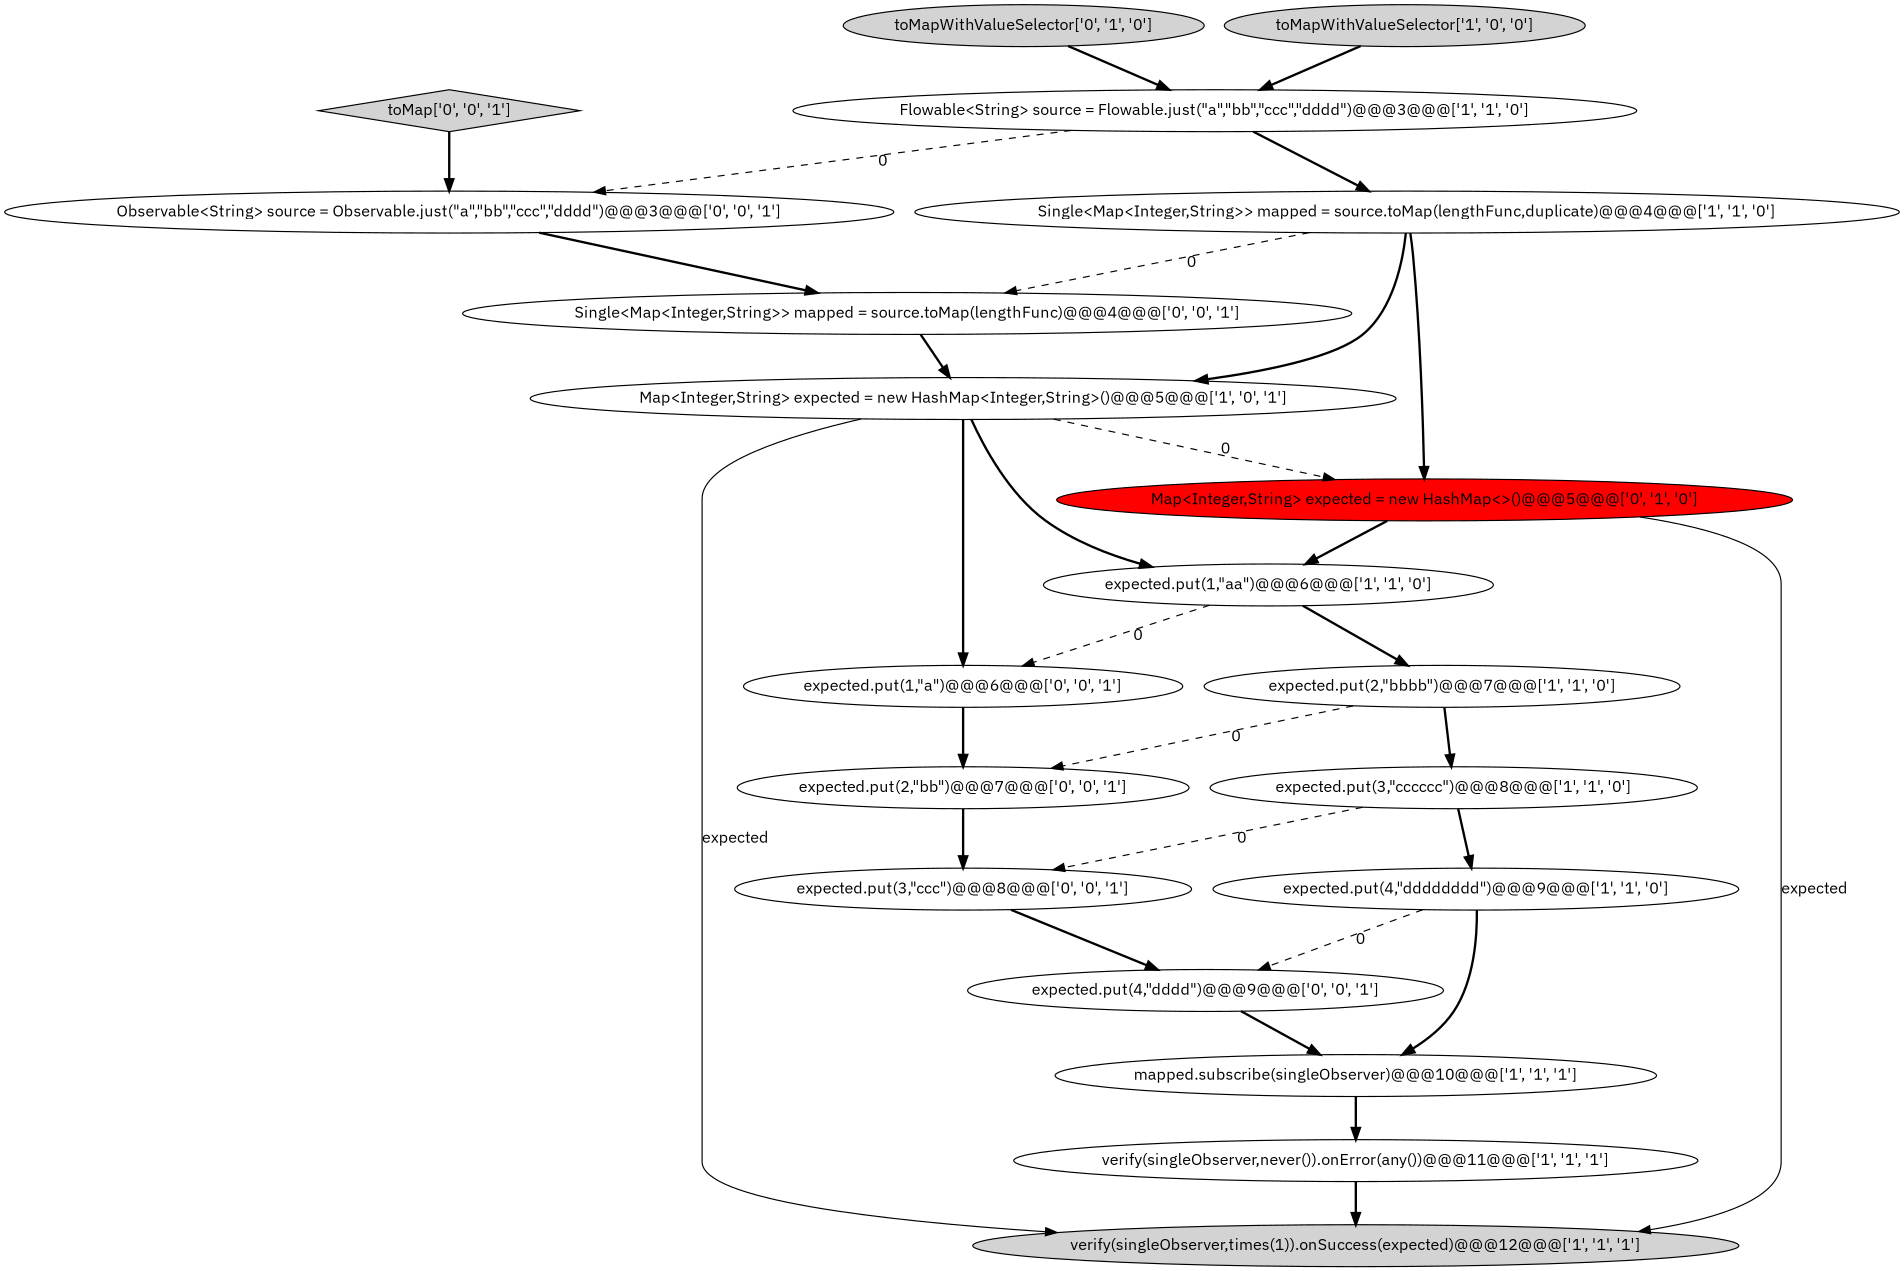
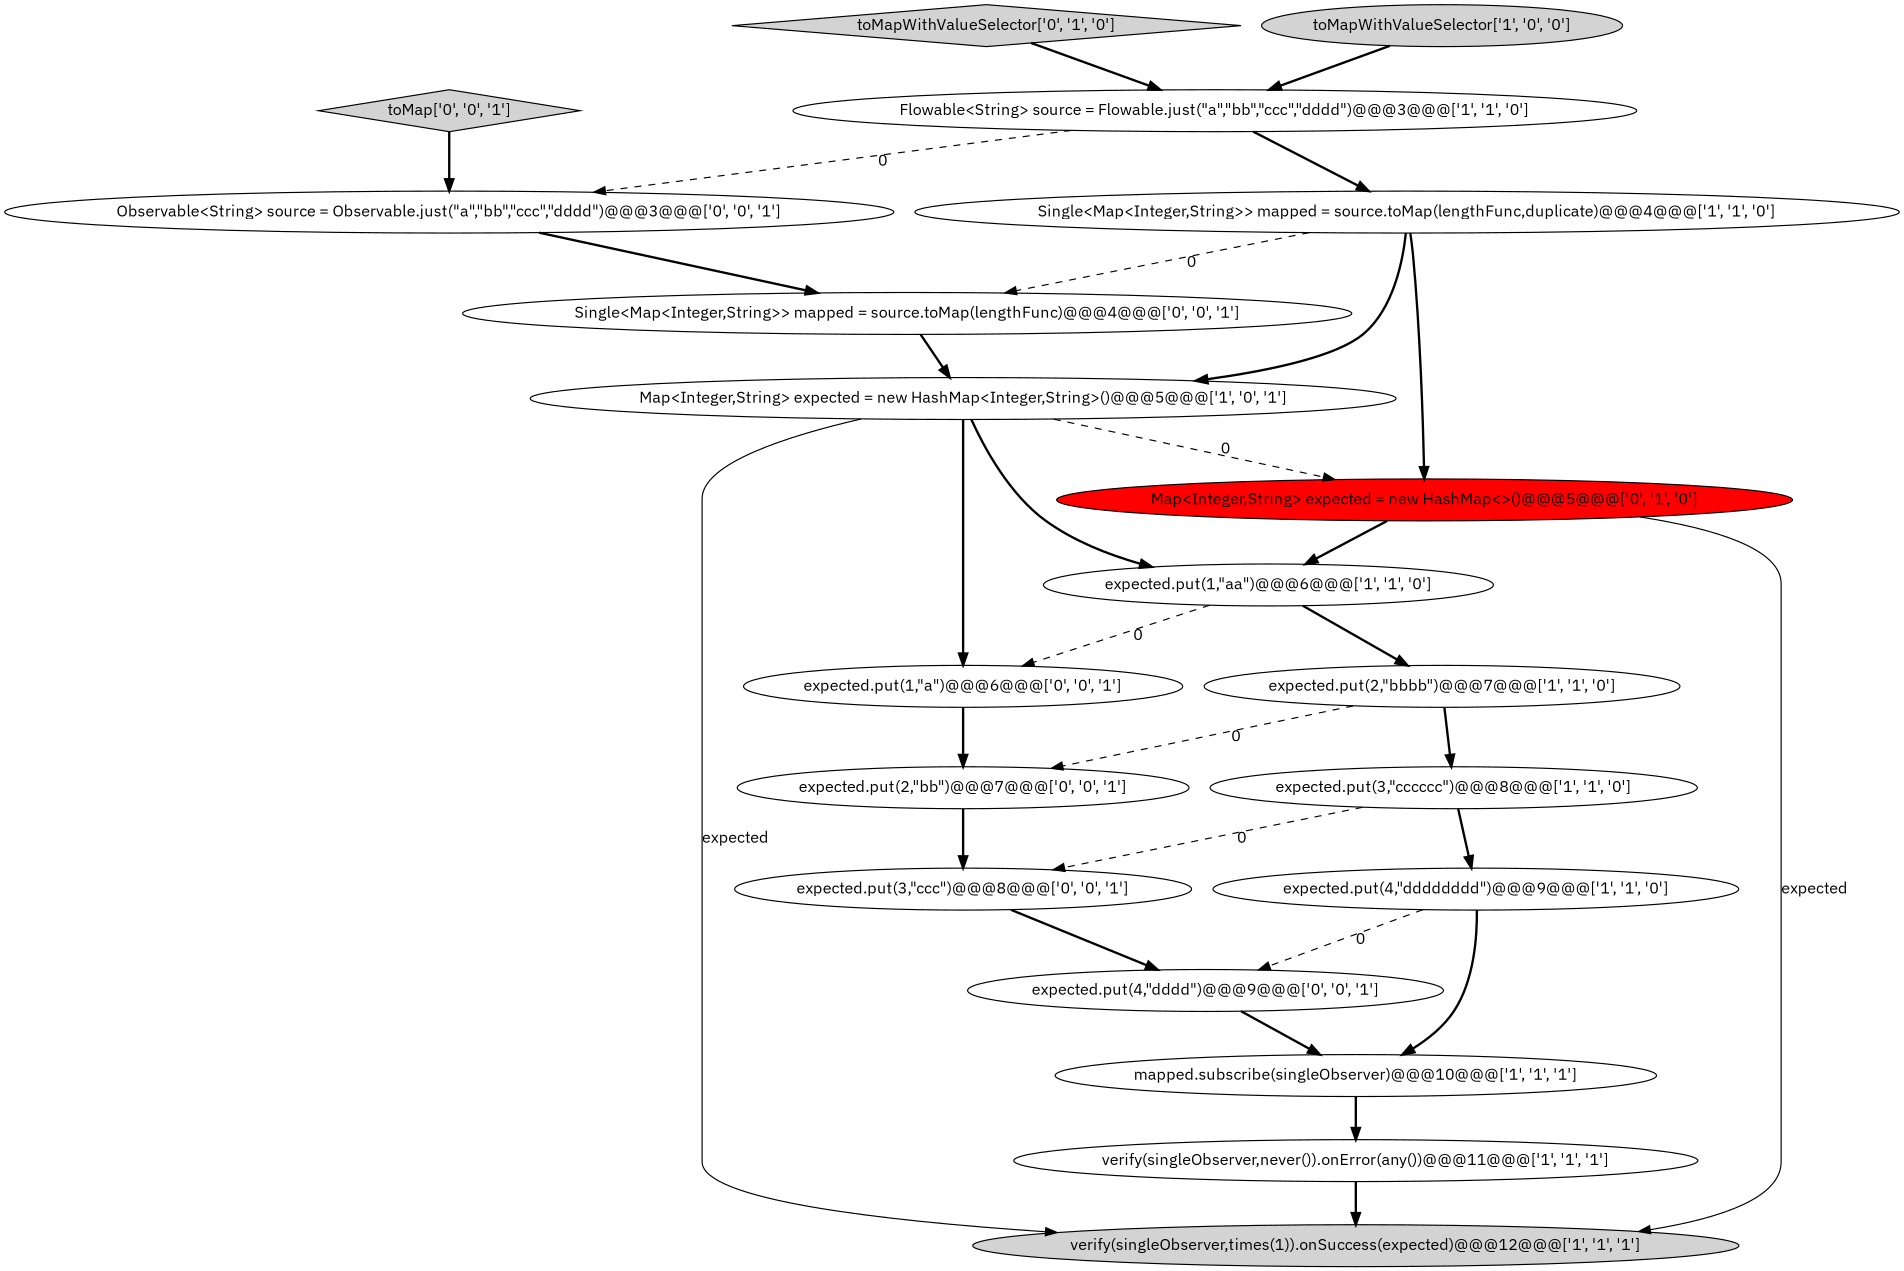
node "toMapWithValueSelector['0', '1', '0']": shape ellipse -> diamond
